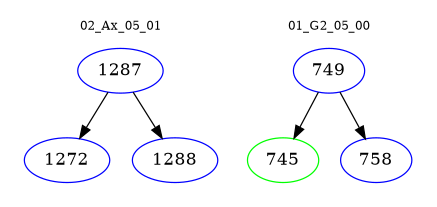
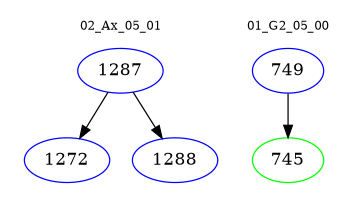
node "758": removed
